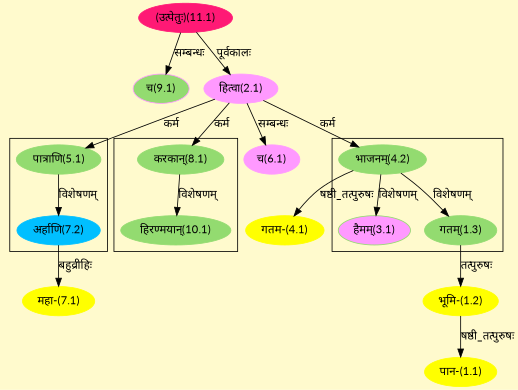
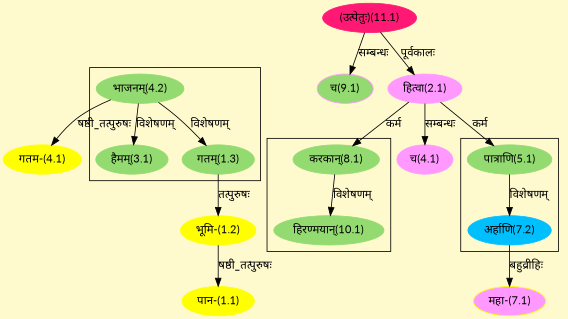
edge "हित्वा(2.1)" -> "भाजनम्(4.2)": removed, label "कर्म"
node "च(6.1)": label "च(6.1)" -> "च(4.1)"
node "हैमम्(3.1)": fillcolor #ff99ff -> #93db70
node "महा-(7.1)": fillcolor #ffff00 -> #ff99ff
